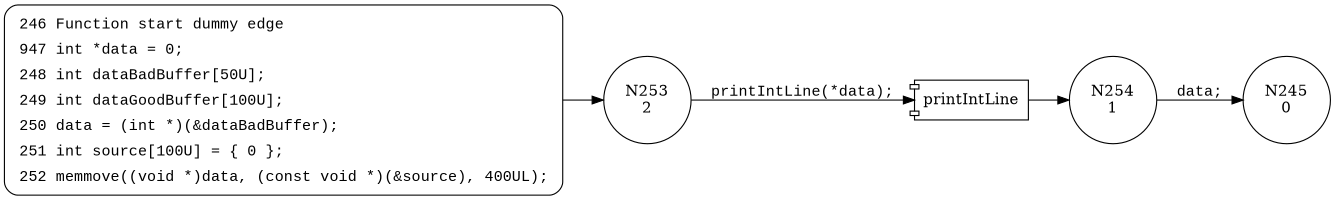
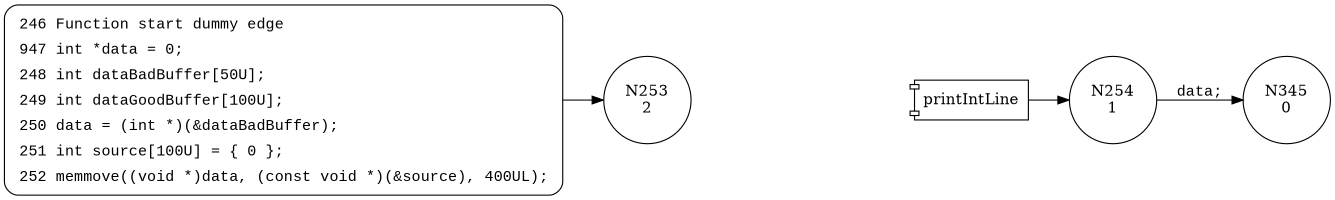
edge "N253 2" -> "printIntLine": removed, label "printIntLine(*data);"
node "N245 0": label "N245 0" -> "N345 0"
